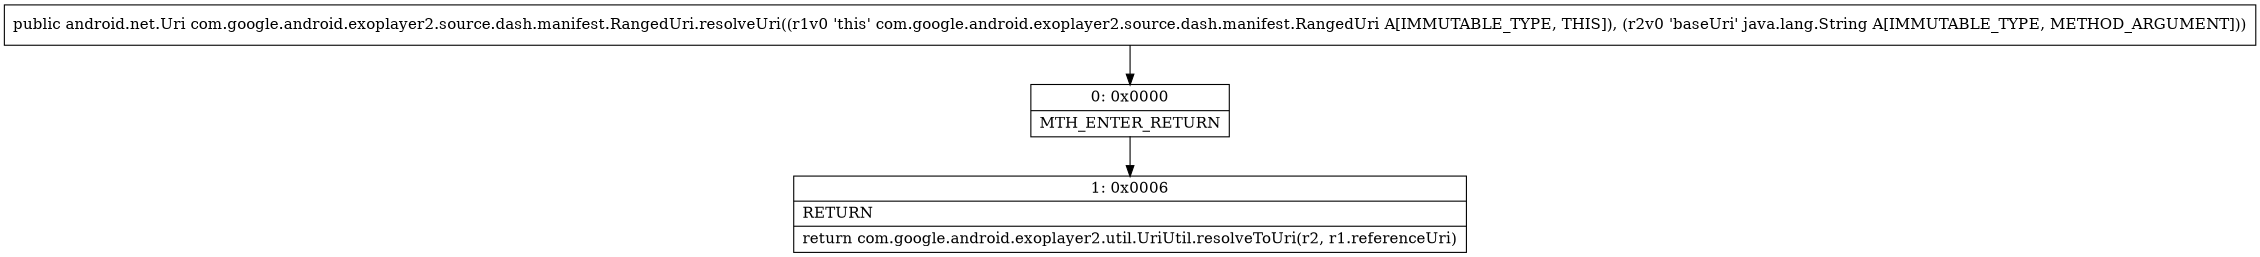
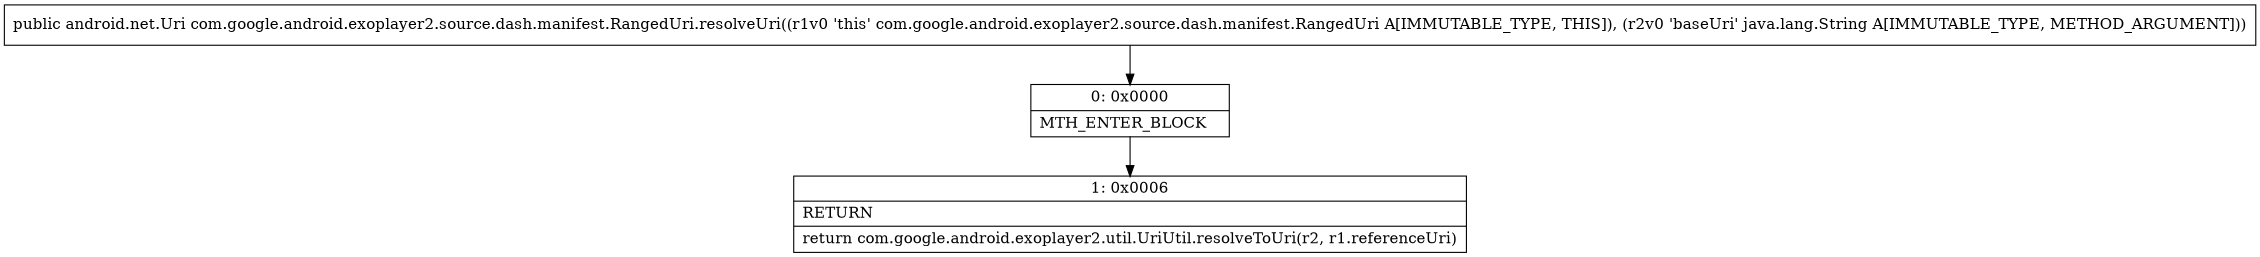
node "0: 0x0000": text "MTH_ENTER_RETURN" -> "MTH_ENTER_BLOCK"
